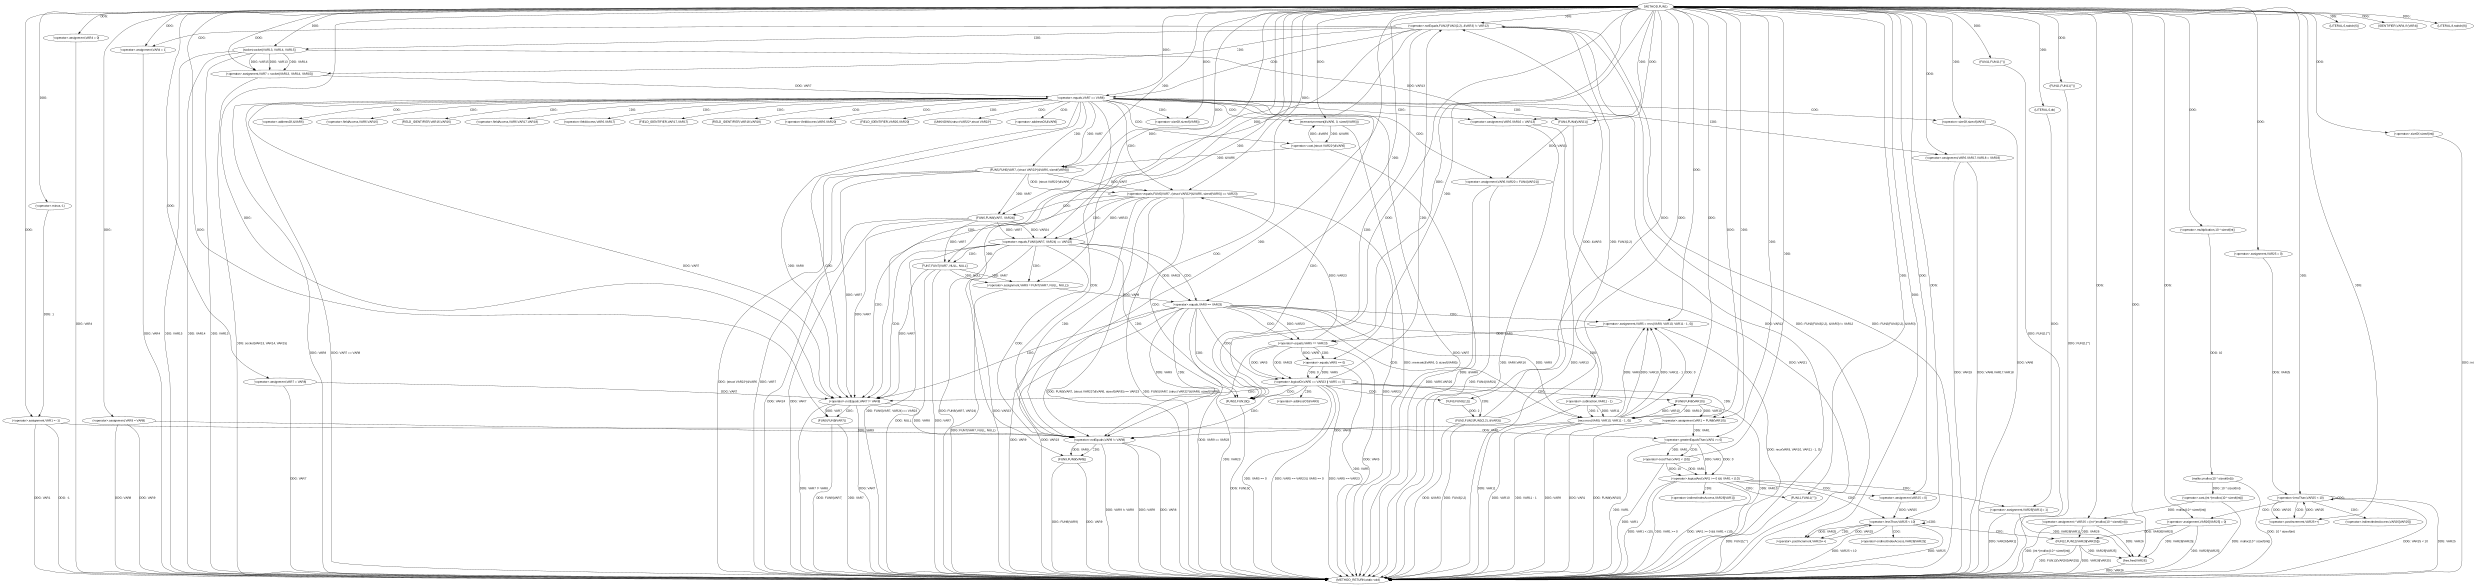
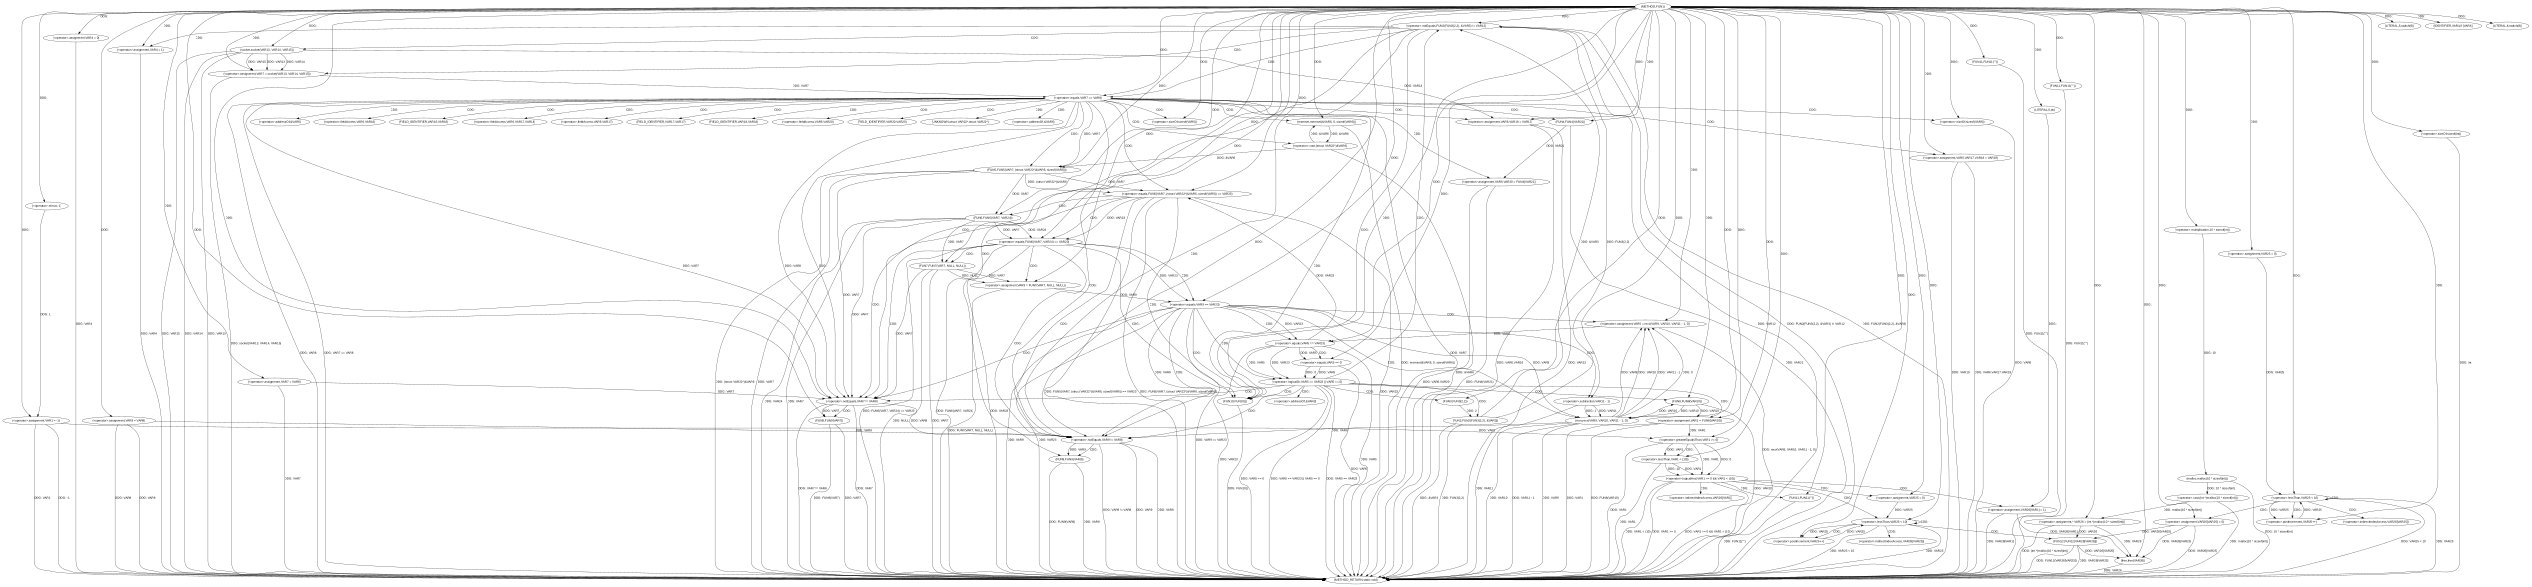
edge "(<operator>.lessThan,VAR1 < (10))" -> "(METHOD,FUN1)": reversed
